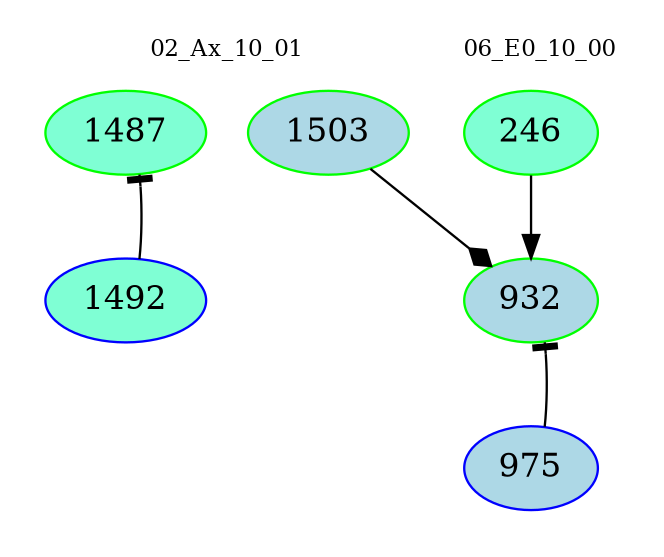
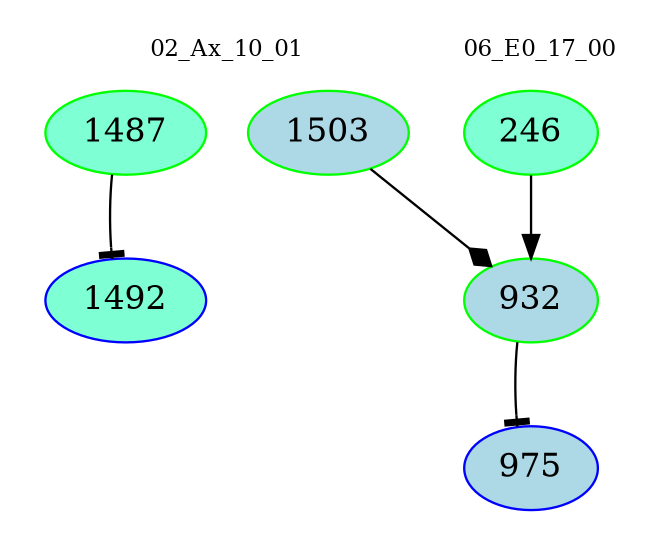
cluster "06_E0_10_00": label "06_E0_10_00" -> "06_E0_17_00"
edge "1492" -> "1487": reversed
edge "975" -> "932": reversed
